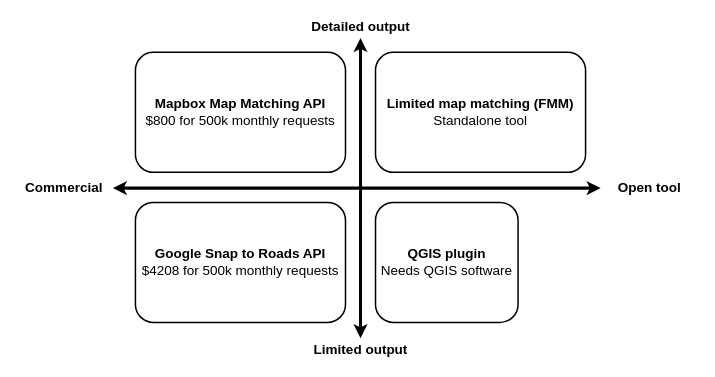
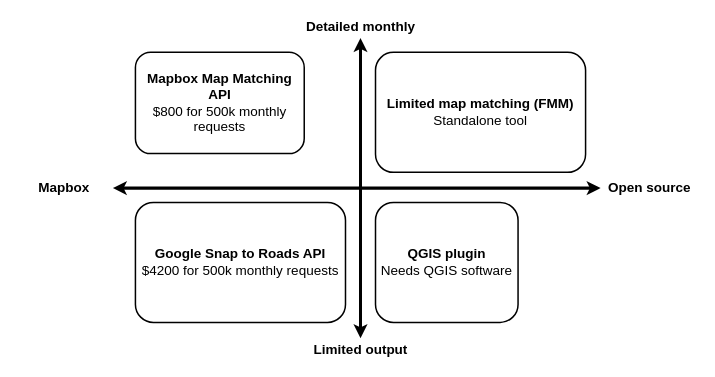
node "Detailed output": label "Detailed output" -> "Detailed monthly"
node "Mapbox Map Matching API$800 for 500k monthly requests": size 210x120 -> 169x101
node "Commercial": label "Commercial" -> "Mapbox"
node "Open tool": label "Open tool" -> "Open source"
node "Google Snap to Roads API$4208 for 500k monthly requests": label "Google Snap to Roads API$4208 for 500k monthly requests" -> "Google Snap to Roads API$4200 for 500k monthly requests"
